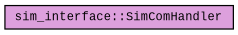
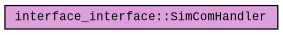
node "sim_interface::SimComHandler": label "sim_interface::SimComHandler" -> "interface_interface::SimComHandler"
